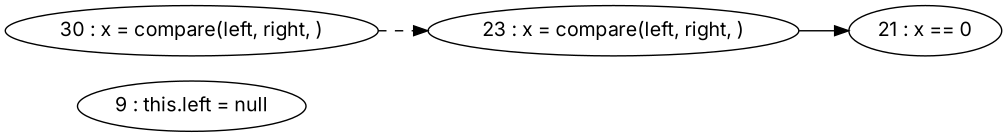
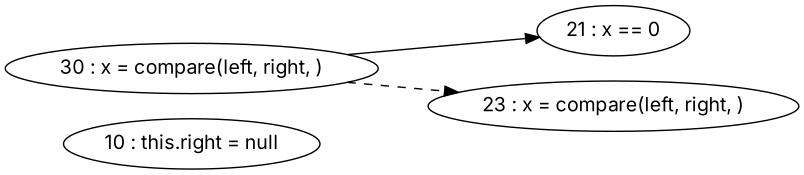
edge "23 : x = compare(left, right, )" -> "21 : x == 0": now "30 : x = compare(left, right, )" -> "21 : x == 0"
node "9 : this.left = null": removed
node "10 : this.right = null": added
